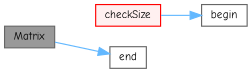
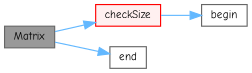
edge "Matrix" -> "checkSize": added
